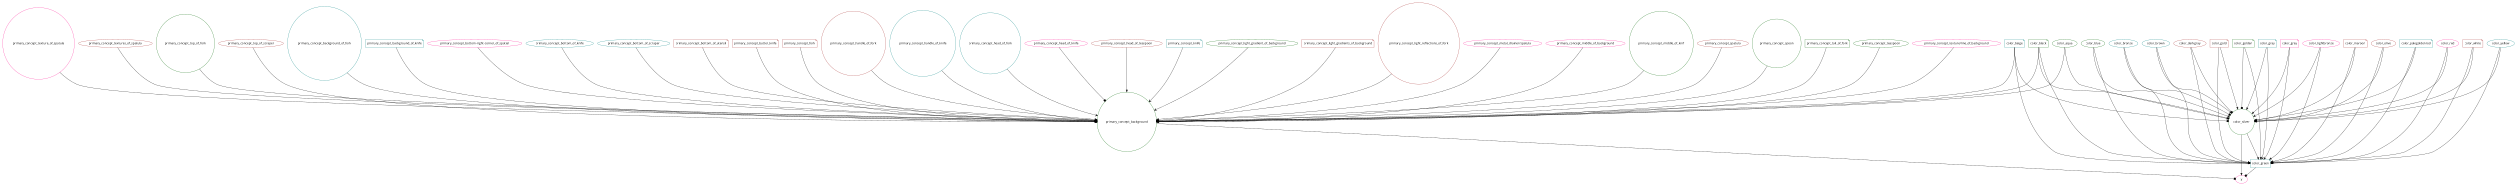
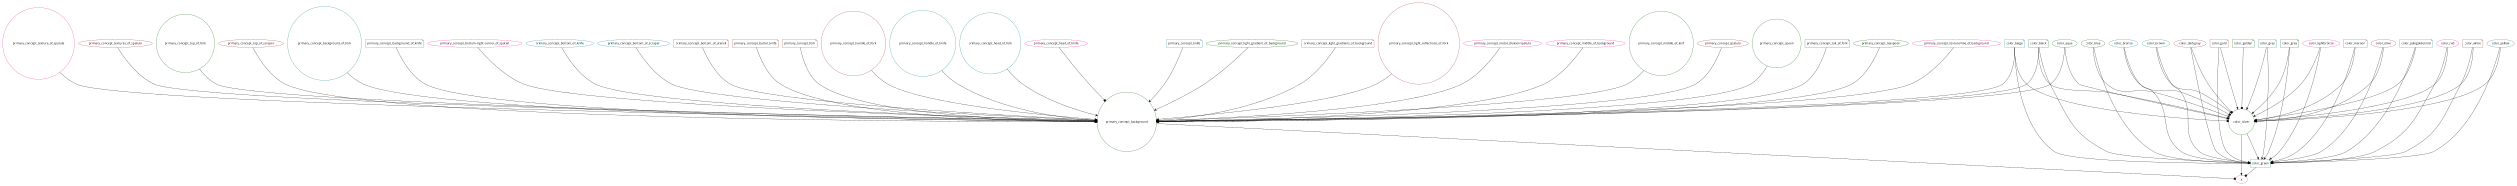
node "primary_concept_head_of_teaspoon": removed
node "color_grey": color deeppink -> darkgreen
edge "color_golden" -> "color_green": removed
